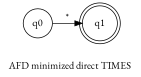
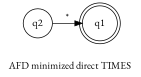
node "q0": label "q0" -> "q2"
